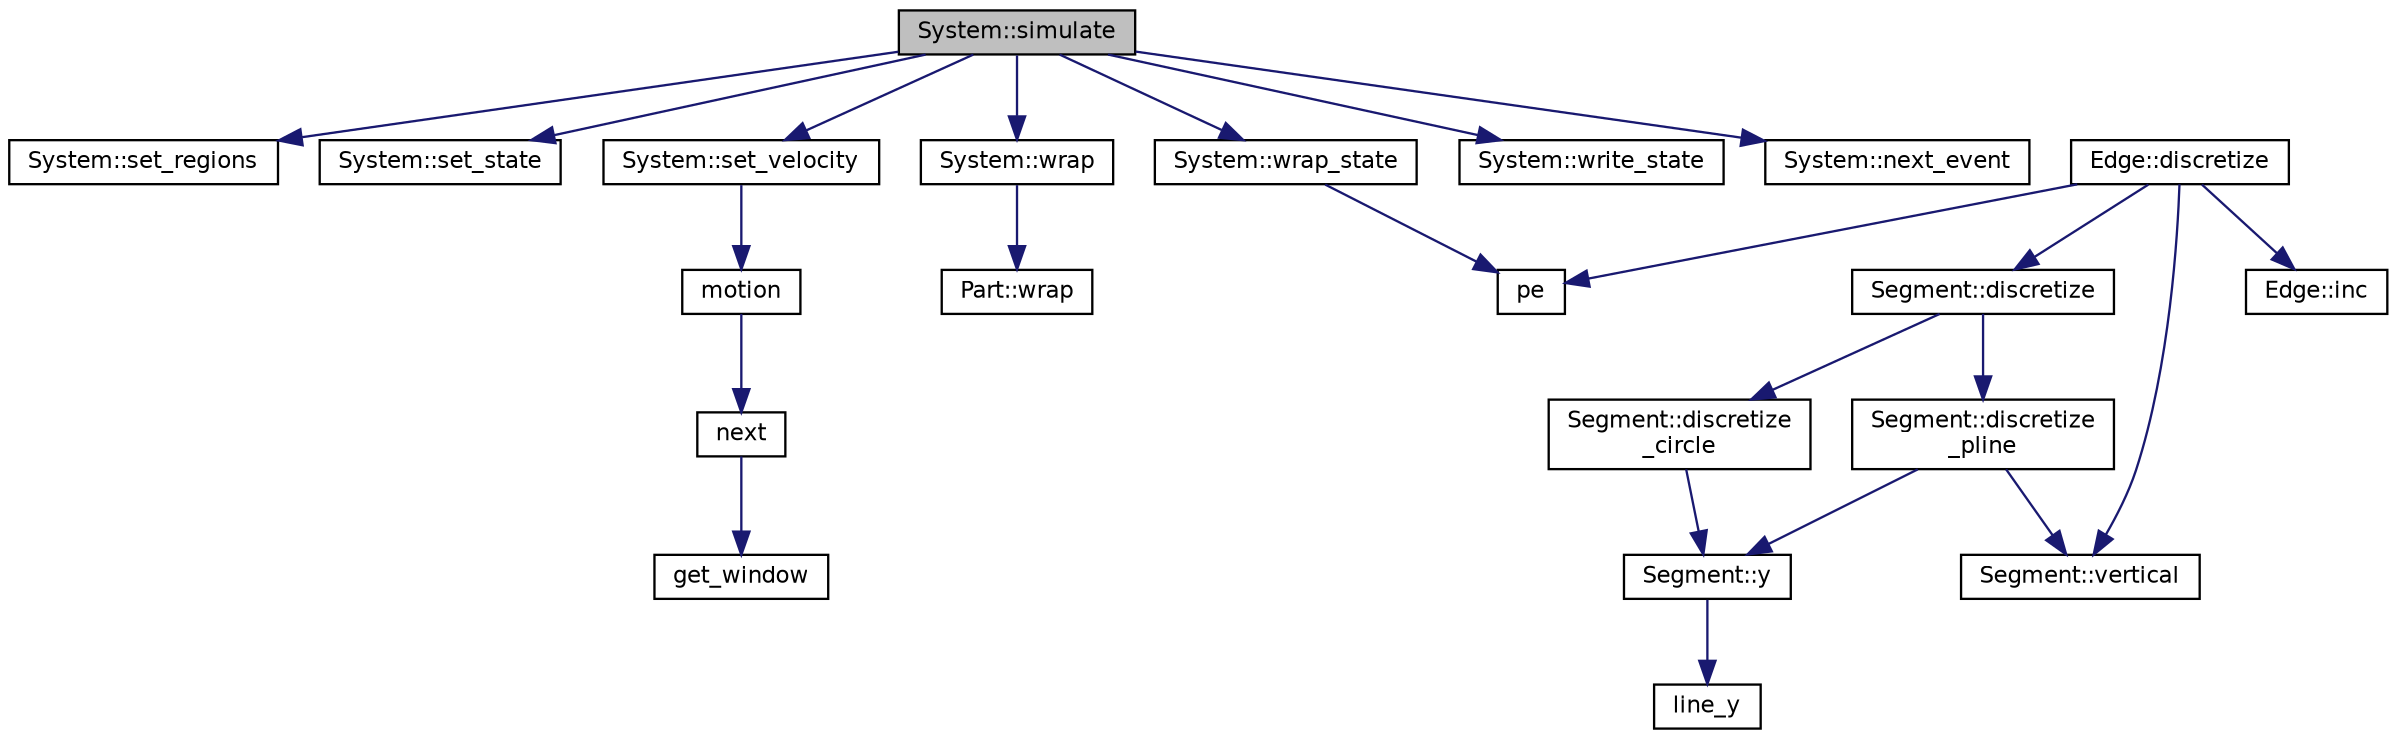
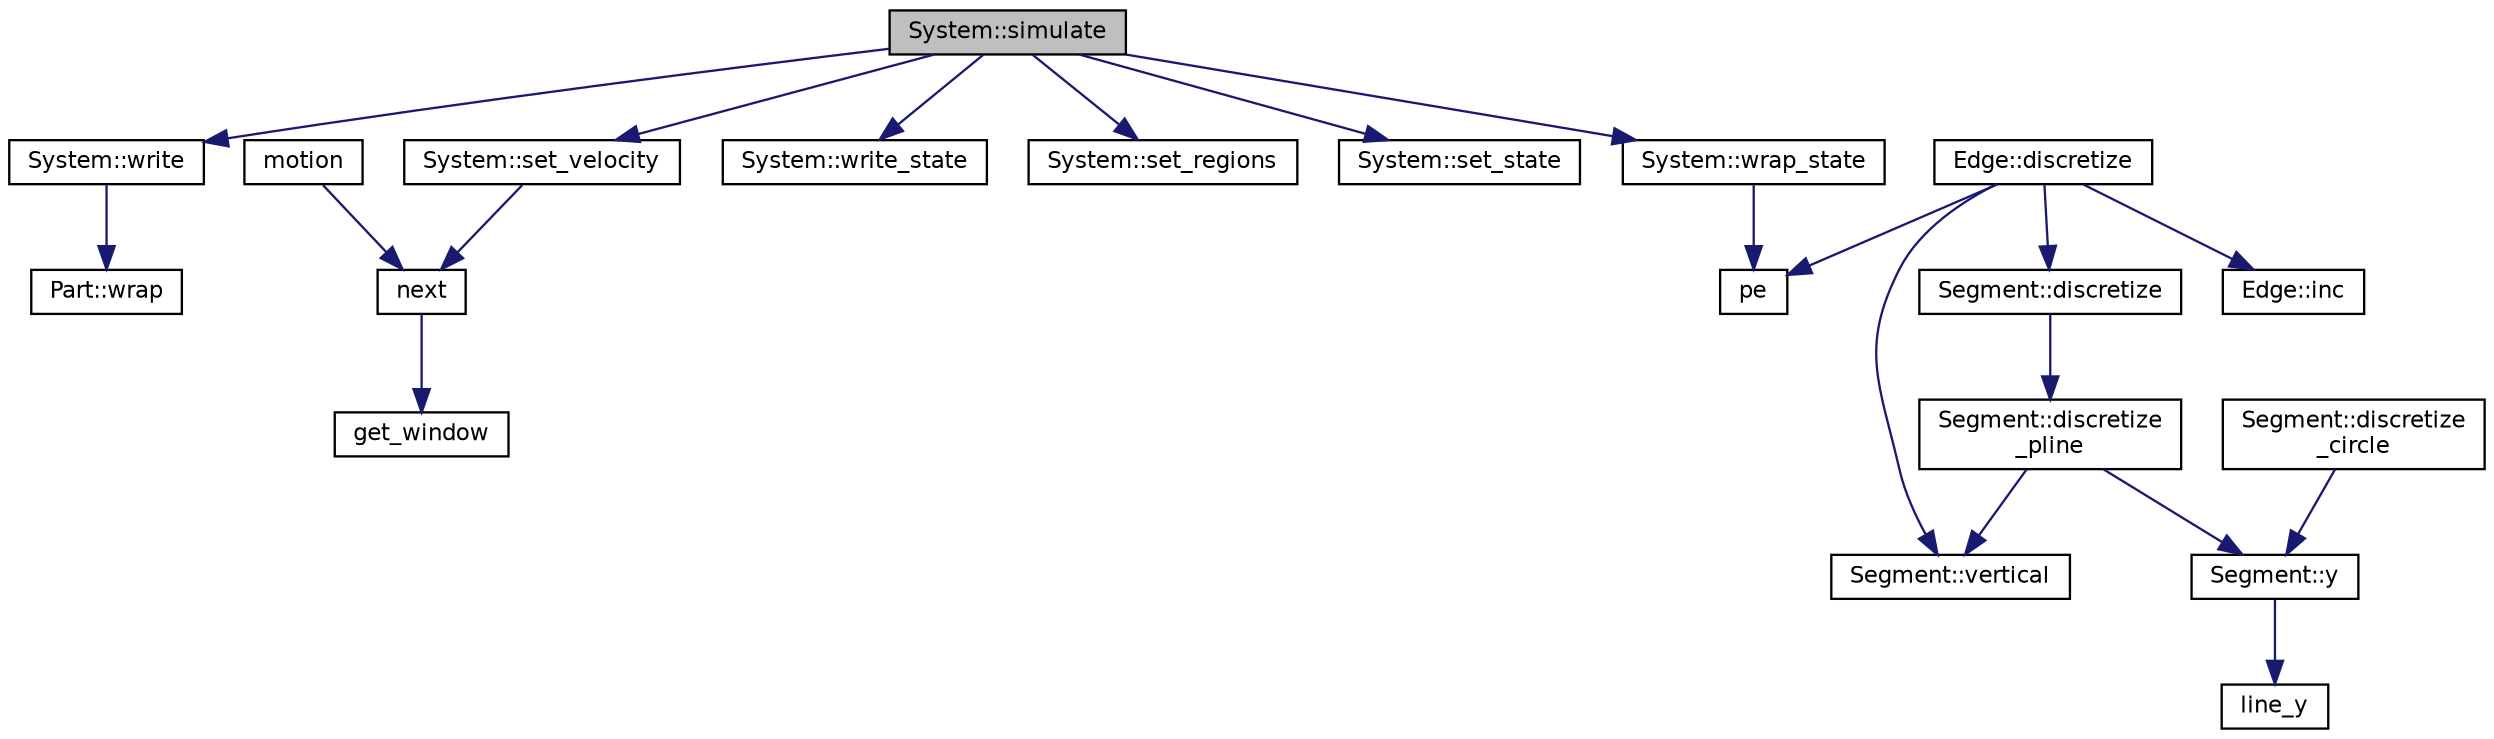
node "System::wrap": label "System::wrap" -> "System::write"
node "System::next_event": removed
edge "System::set_velocity" -> "motion": now "System::set_velocity" -> "next"
edge "Segment::discretize" -> "Segment::discretize _circle": removed
